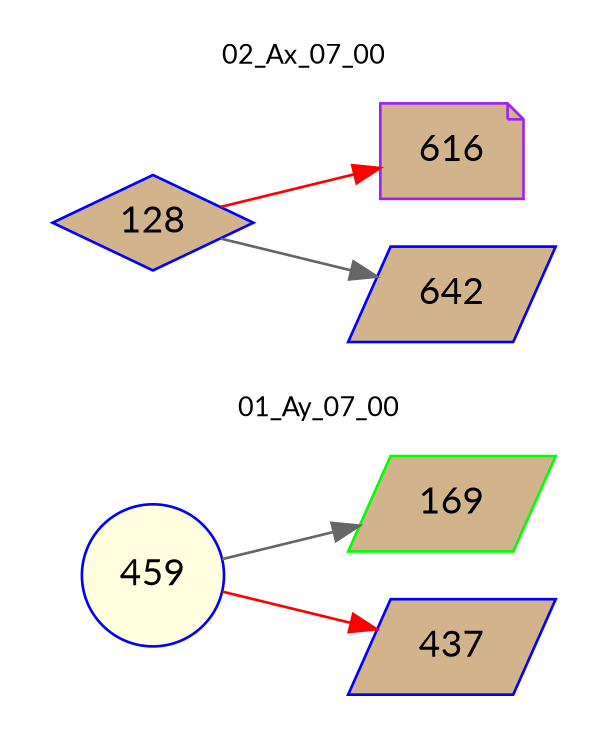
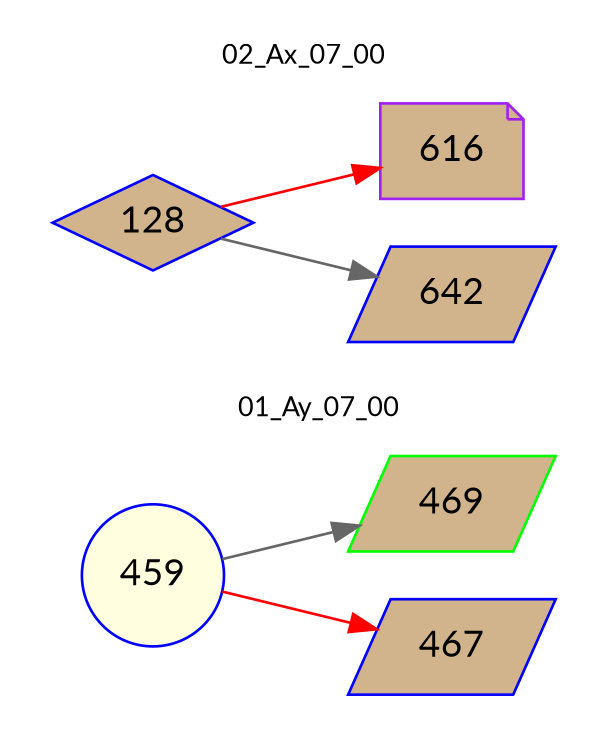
node "169": label "169" -> "469"
node "437": label "437" -> "467"
